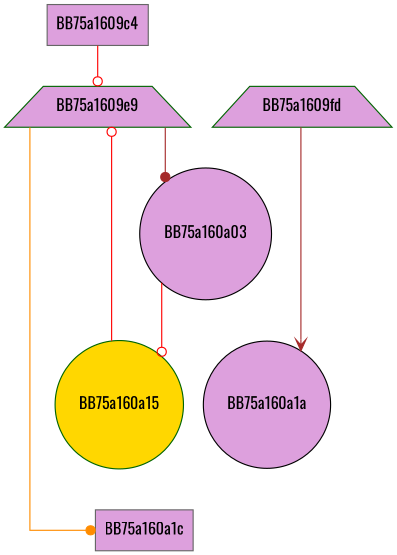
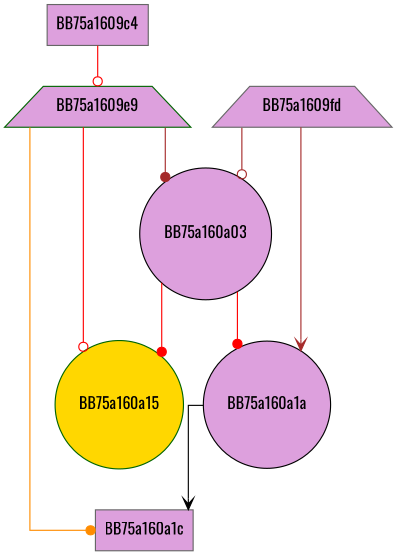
node "BB75a1609fd": color darkgreen -> gray40
edge "BB75a1609fd" -> "BB75a160a03": added
edge "BB75a160a15" -> "BB75a1609e9": reversed
edge "BB75a160a03" -> "BB75a160a15": arrowhead odot -> dot
edge "BB75a160a03" -> "BB75a160a1a": added
edge "BB75a160a1a" -> "BB75a160a1c": added
